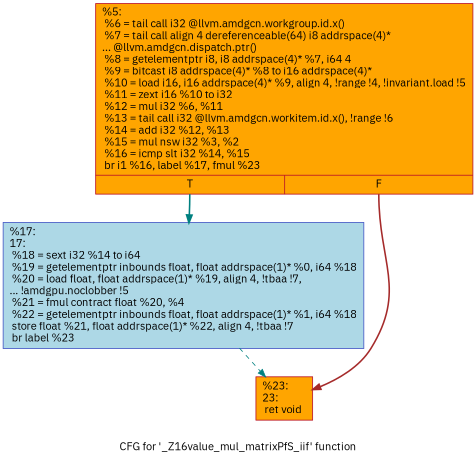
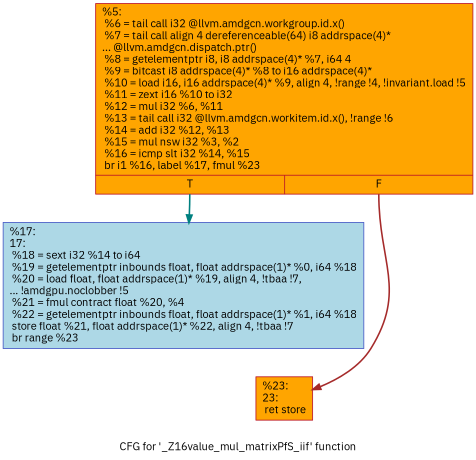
node "%17:": text "br label %23" -> "br range %23"
edge "%17:" -> "%23:": removed
node "%23:": text "ret void" -> "ret store"
